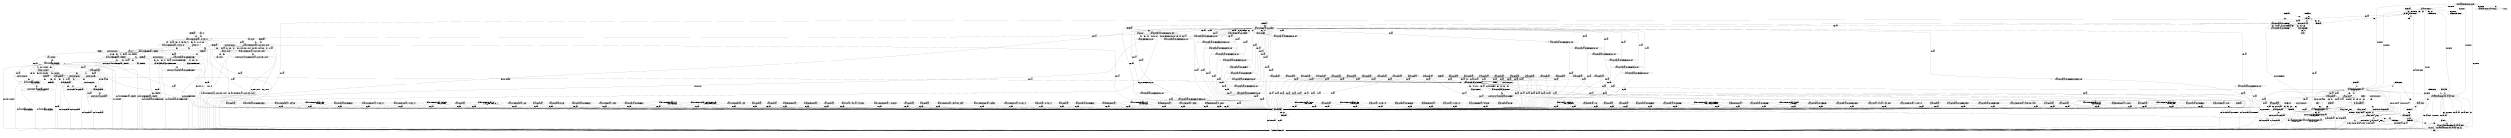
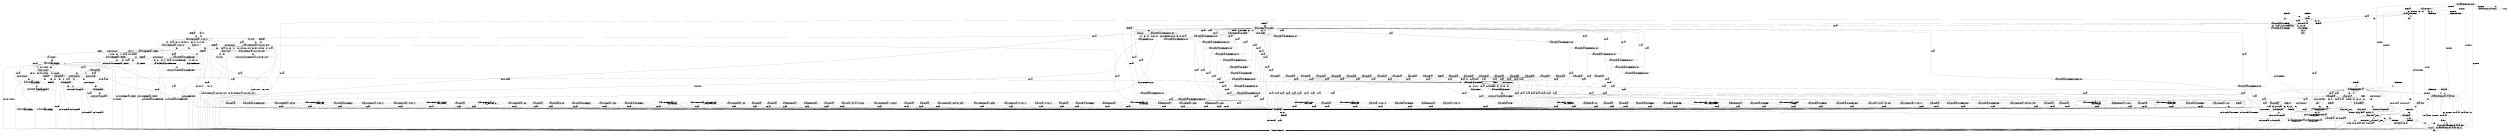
node "(Call,asn1_write_BOOLEAN(data, r->attributesonly))": removed
node "(Identifier,true)": label "(Identifier,true)" -> "(OctetString,true)"
edge "(Call,asn1_write_BOOLEAN(data, r->deleteolddn))" -> "(MethodReturn,_PUBLIC_ bool)": removed, label "DDG: r->deleteolddn"
